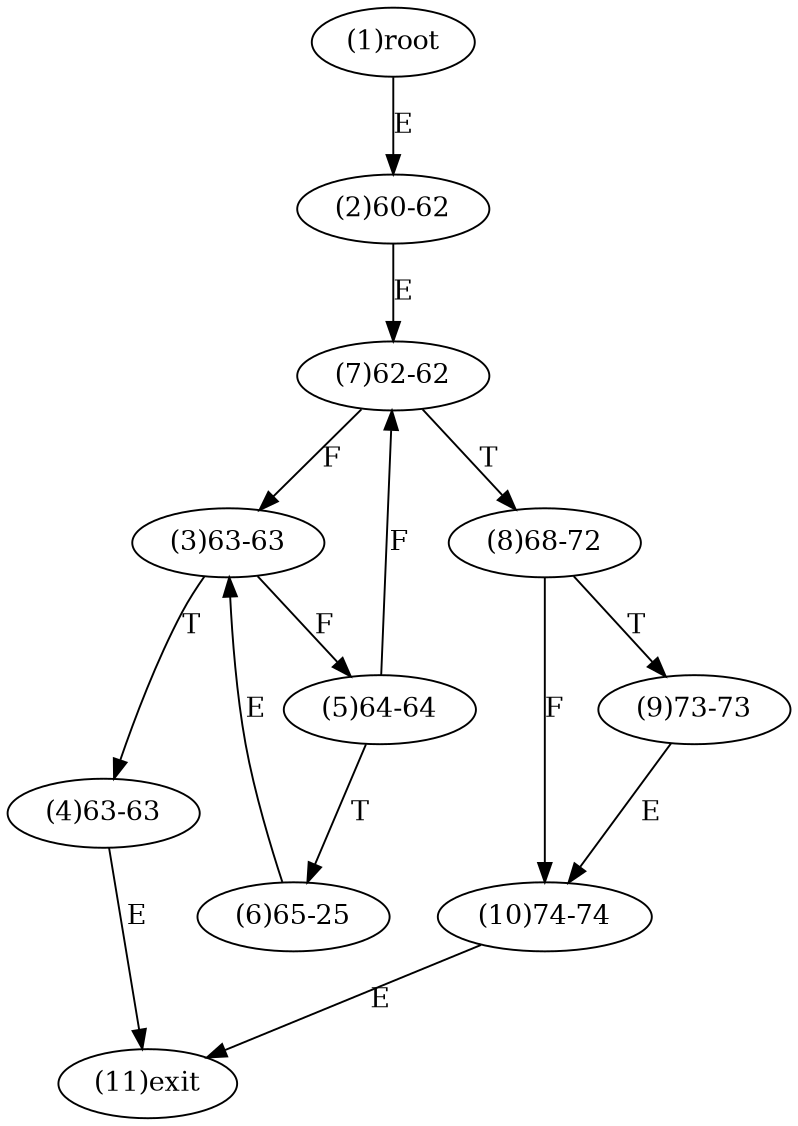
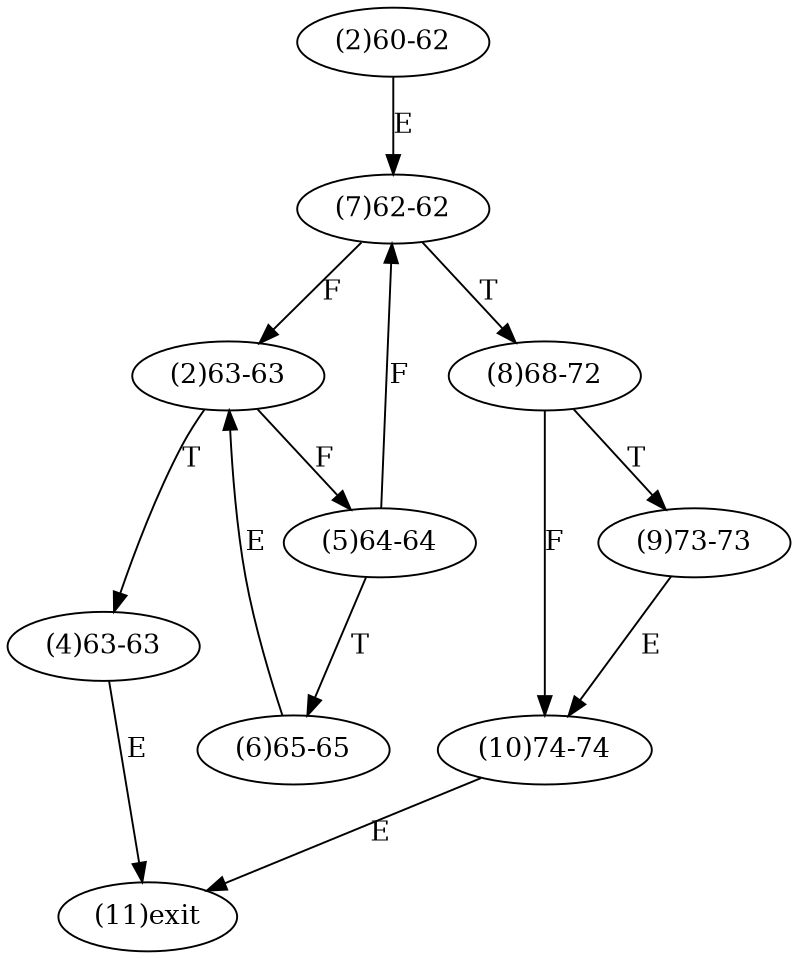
node "(1)root": removed
node "(3)63-63": label "(3)63-63" -> "(2)63-63"
node "(6)65-25": label "(6)65-25" -> "(6)65-65"
